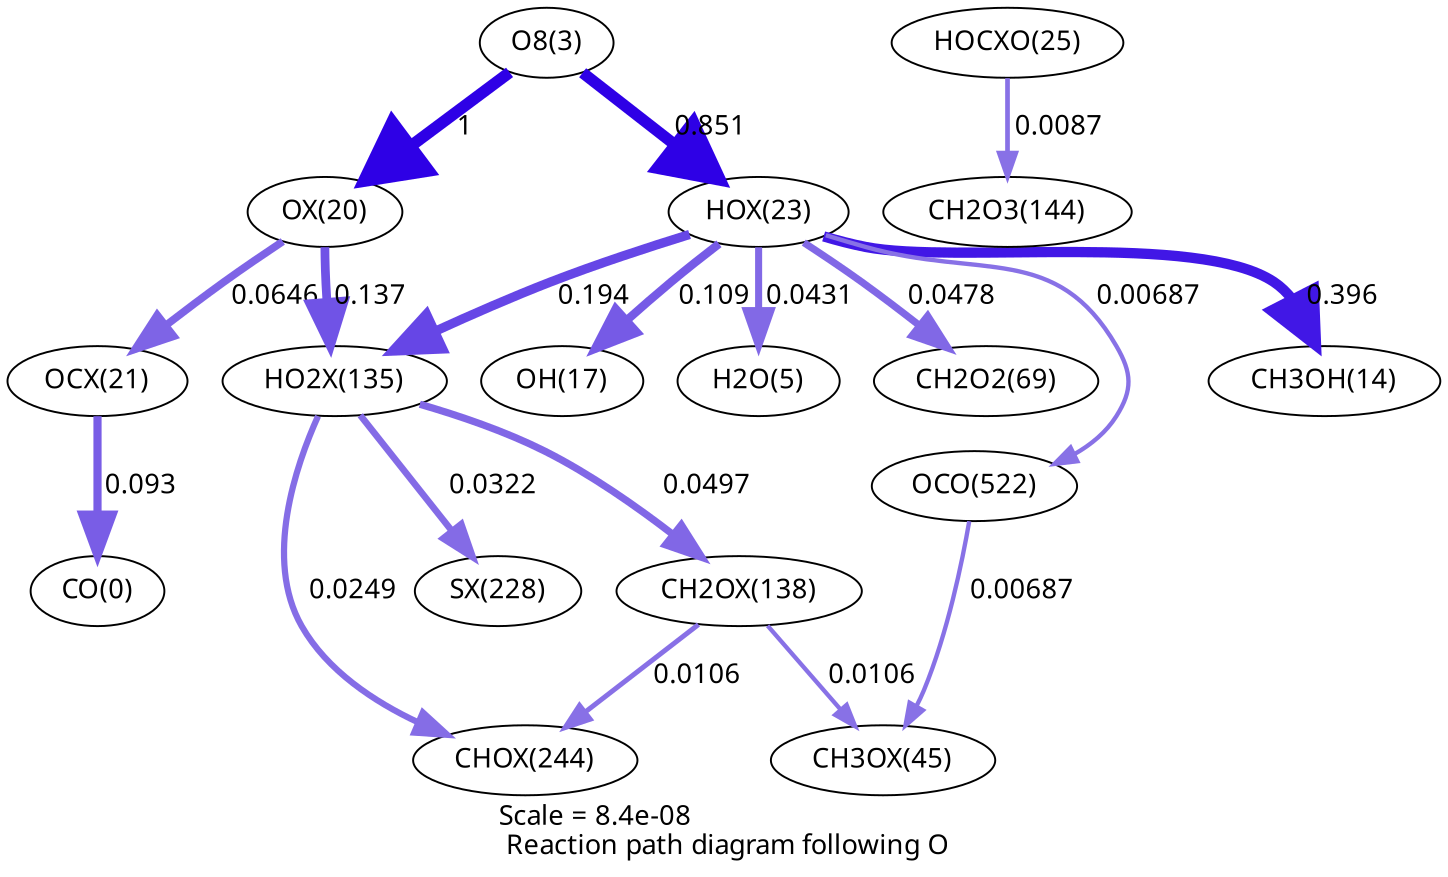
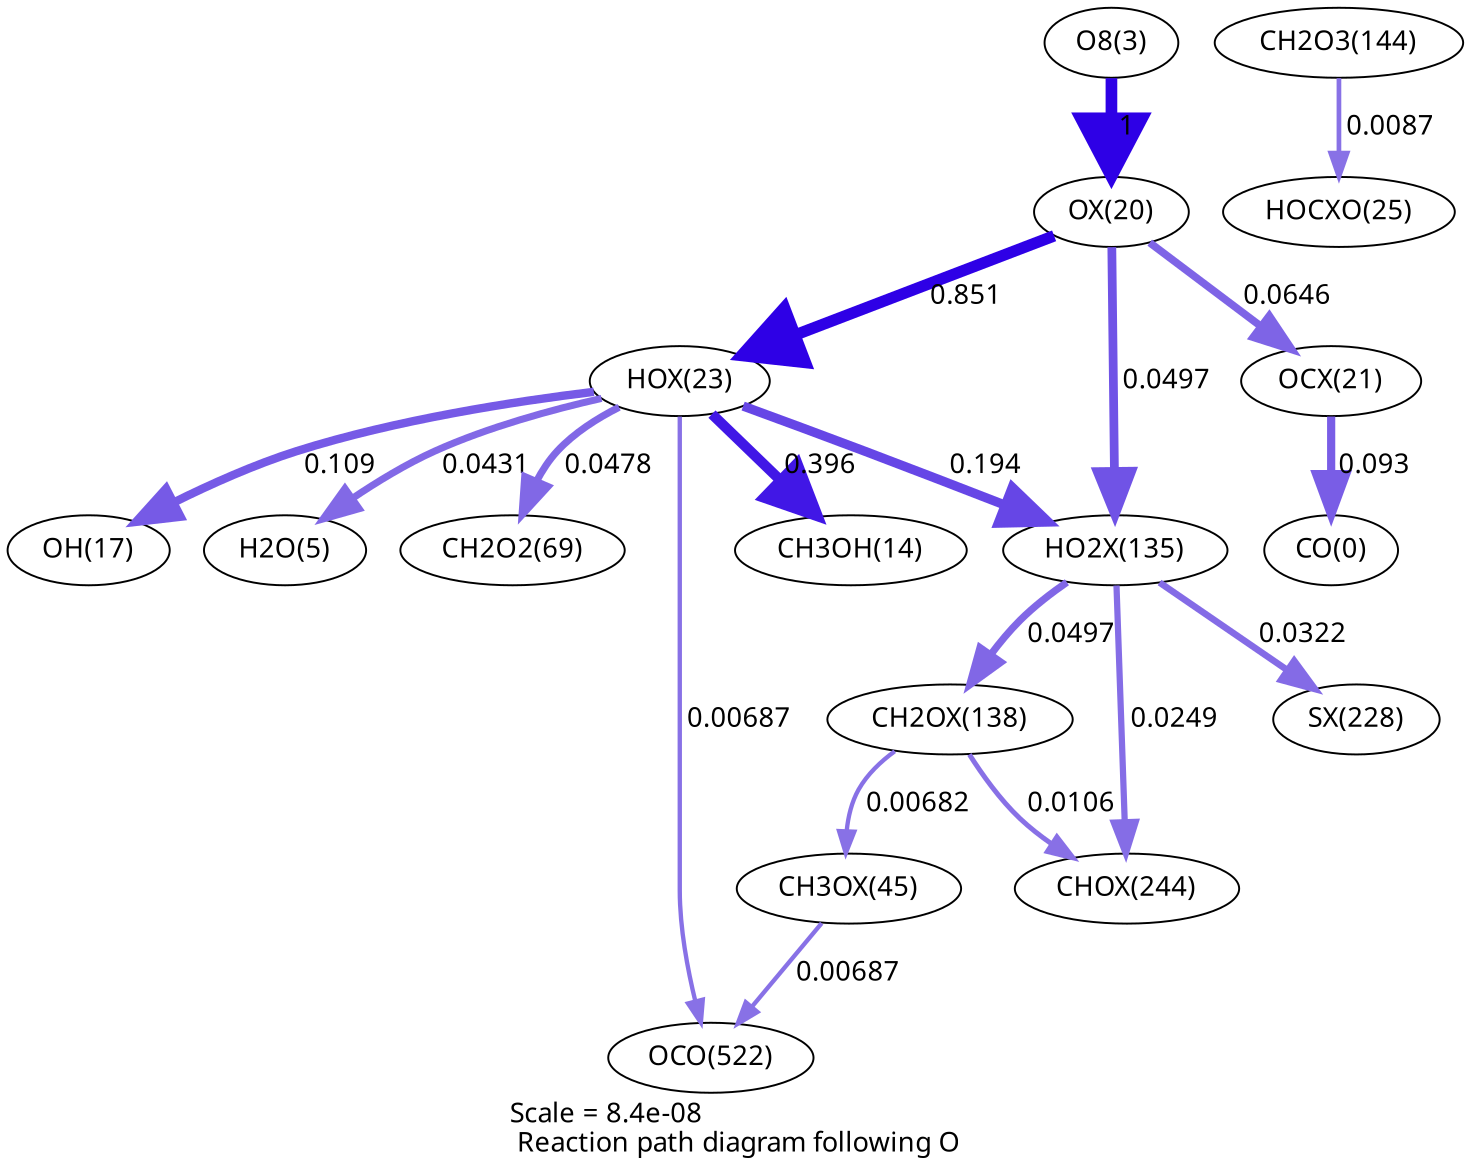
edge "O8(3)" -> "HOX(23)": now "OX(20)" -> "HOX(23)"
edge "HOCXO(25)" -> "CH2O3(144)": reversed
edge "OX(20)" -> "HO2X(135)": label " 0.137" -> " 0.0497"
edge "OCO(522)" -> "CH3OX(45)": reversed
edge "CH2OX(138)" -> "CH3OX(45)": label " 0.0106" -> " 0.00682"
